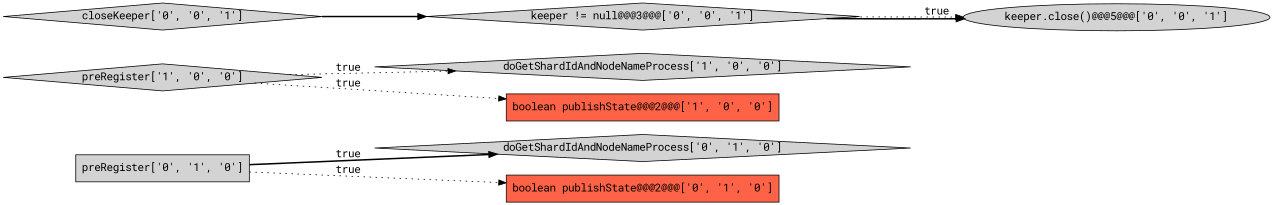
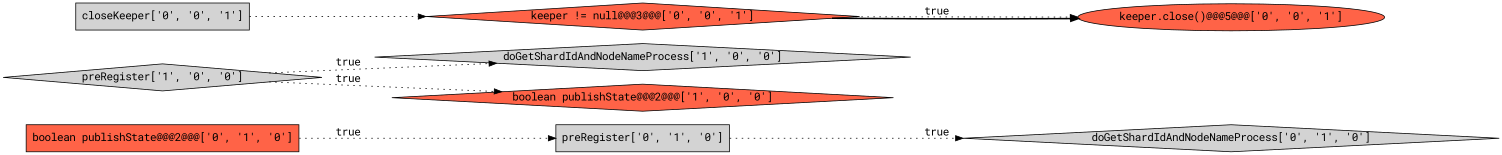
node "closeKeeper['0', '0', '1']": shape diamond -> box
edge "closeKeeper['0', '0', '1']" -> "keeper != null@@@3@@@['0', '0', '1']": style bold -> dotted
node "keeper != null@@@3@@@['0', '0', '1']": fillcolor lightgray -> tomato
node "keeper.close()@@@5@@@['0', '0', '1']": fillcolor lightgray -> tomato
node "boolean publishState@@@2@@@['1', '0', '0']": shape box -> diamond
edge "preRegister['0', '1', '0']" -> "doGetShardIdAndNodeNameProcess['0', '1', '0']": style bold -> dotted
edge "preRegister['0', '1', '0']" -> "boolean publishState@@@2@@@['0', '1', '0']": reversed
